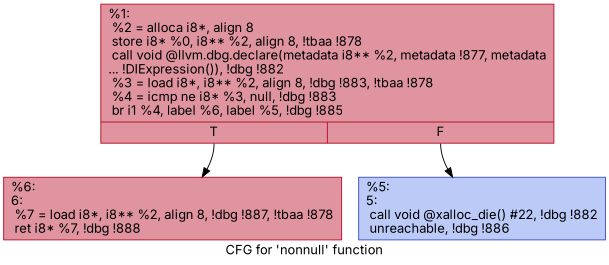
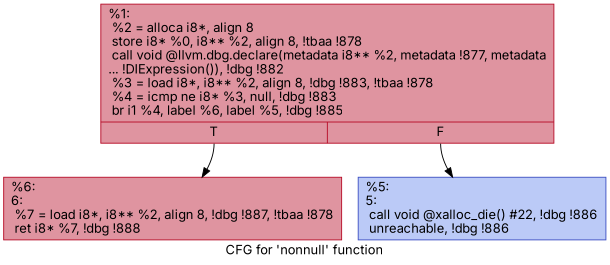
node "%5:": text "call void @xalloc_die() #22, !dbg !882" -> "call void @xalloc_die() #22, !dbg !886"
